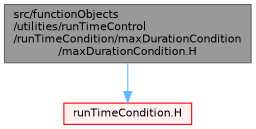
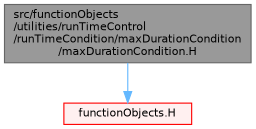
node "runTimeCondition.H": label "runTimeCondition.H" -> "functionObjects.H"
